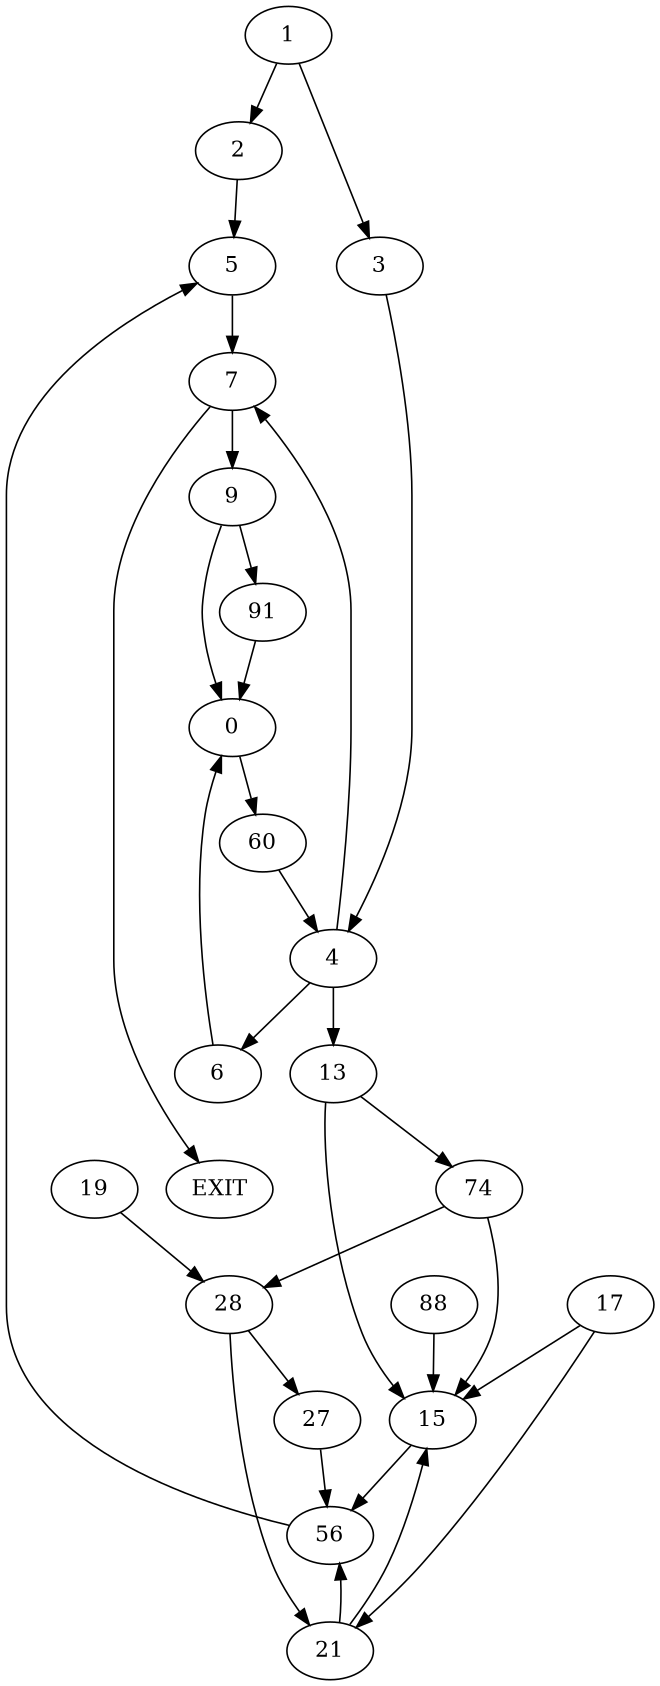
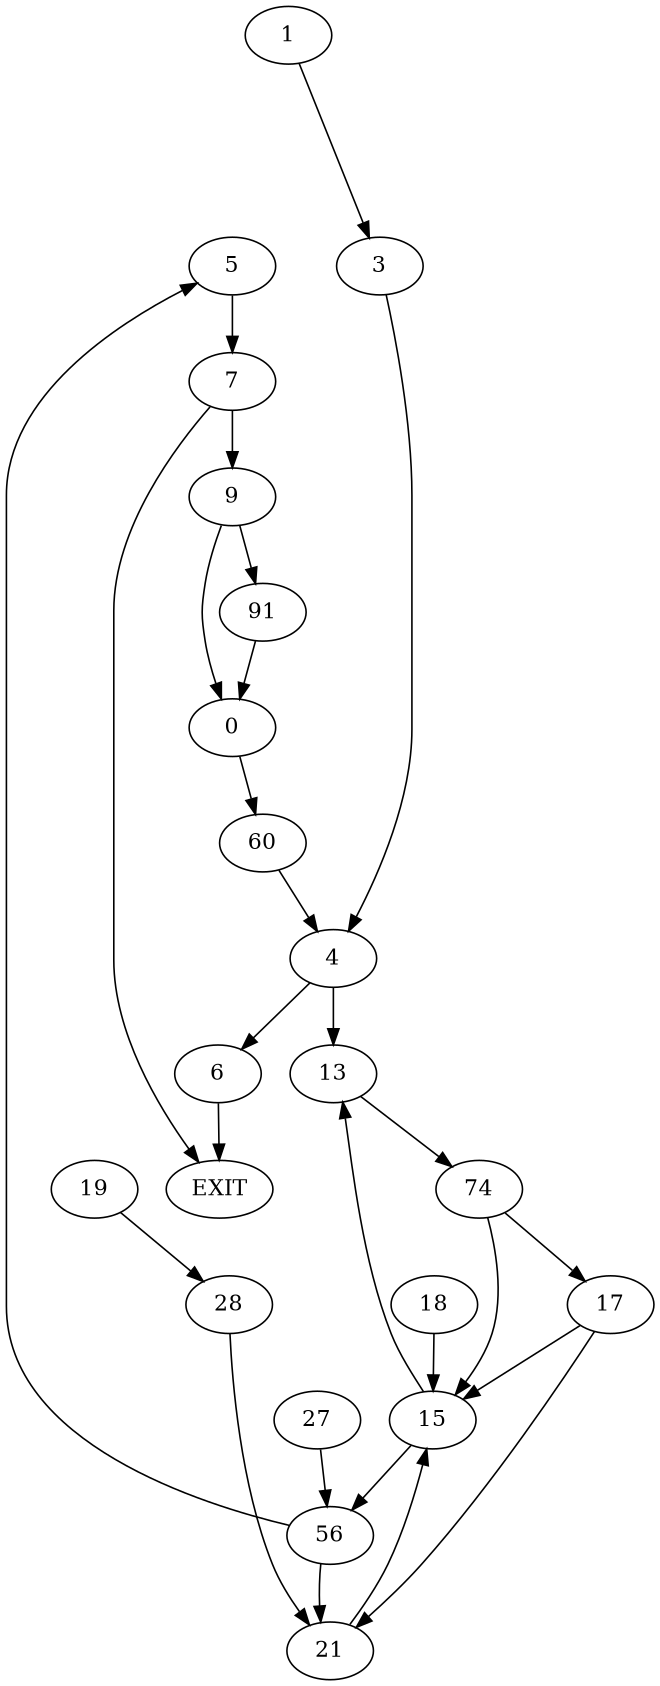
node "2": removed
edge "4" -> "7": removed
edge "6" -> "0": now "6" -> "EXIT"
edge "13" -> "15": reversed
edge "74" -> "28": now "74" -> "17"
node "88": label "88" -> "18"
edge "28" -> "27": removed
edge "21" -> "56": reversed
